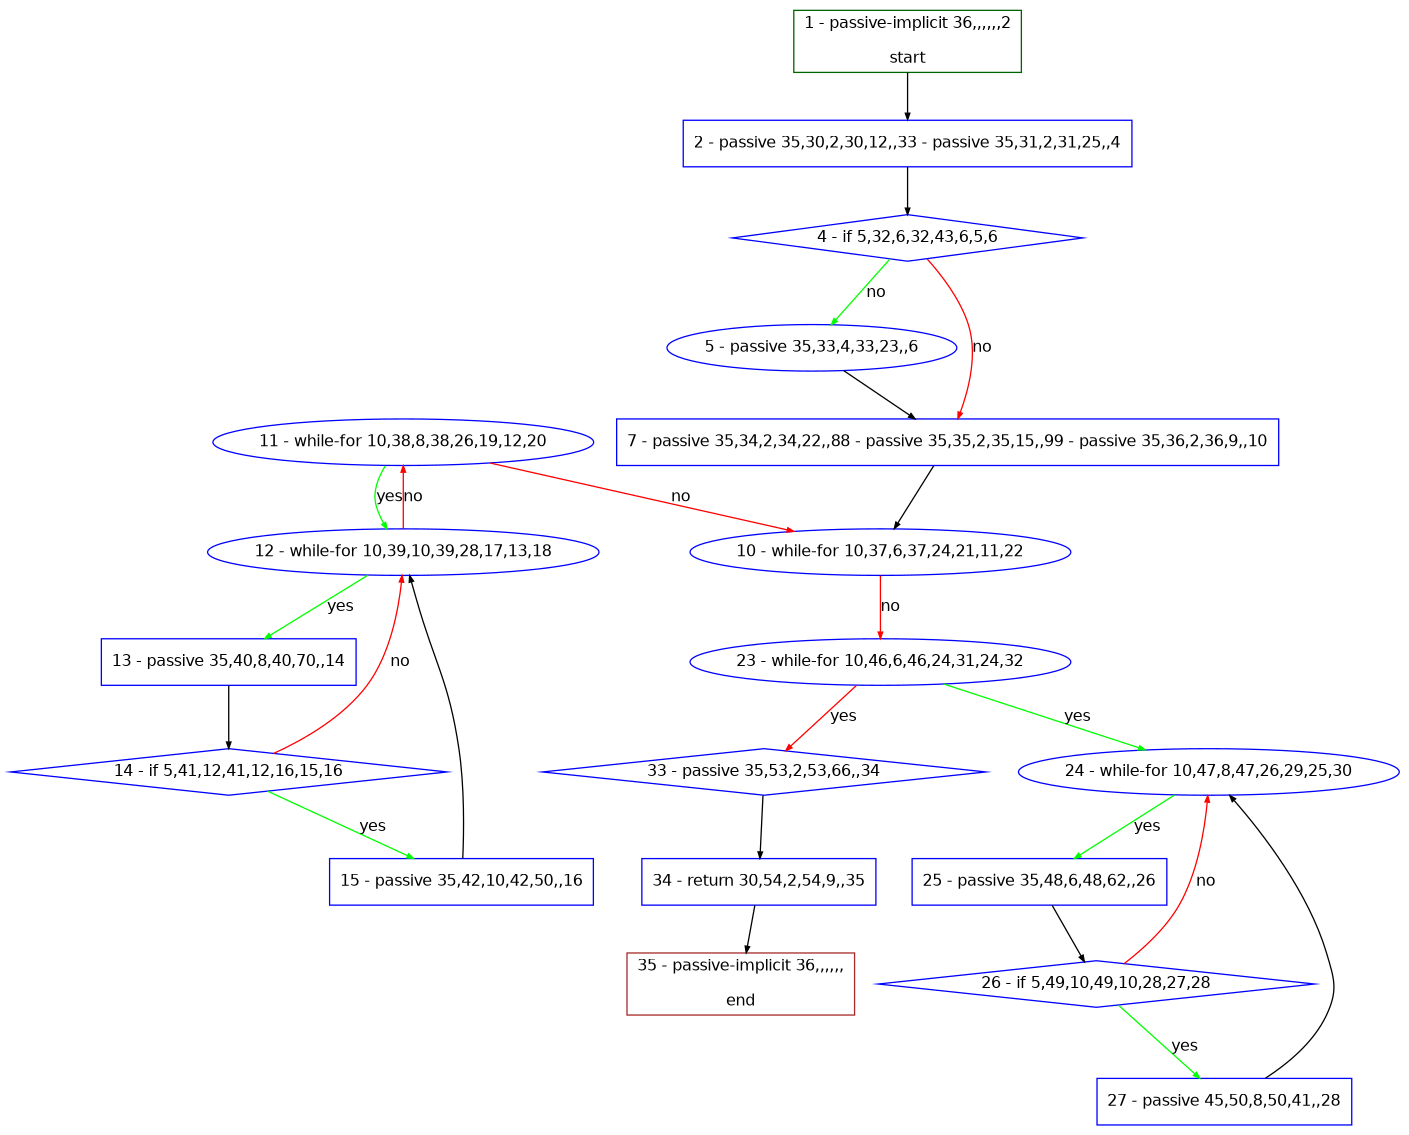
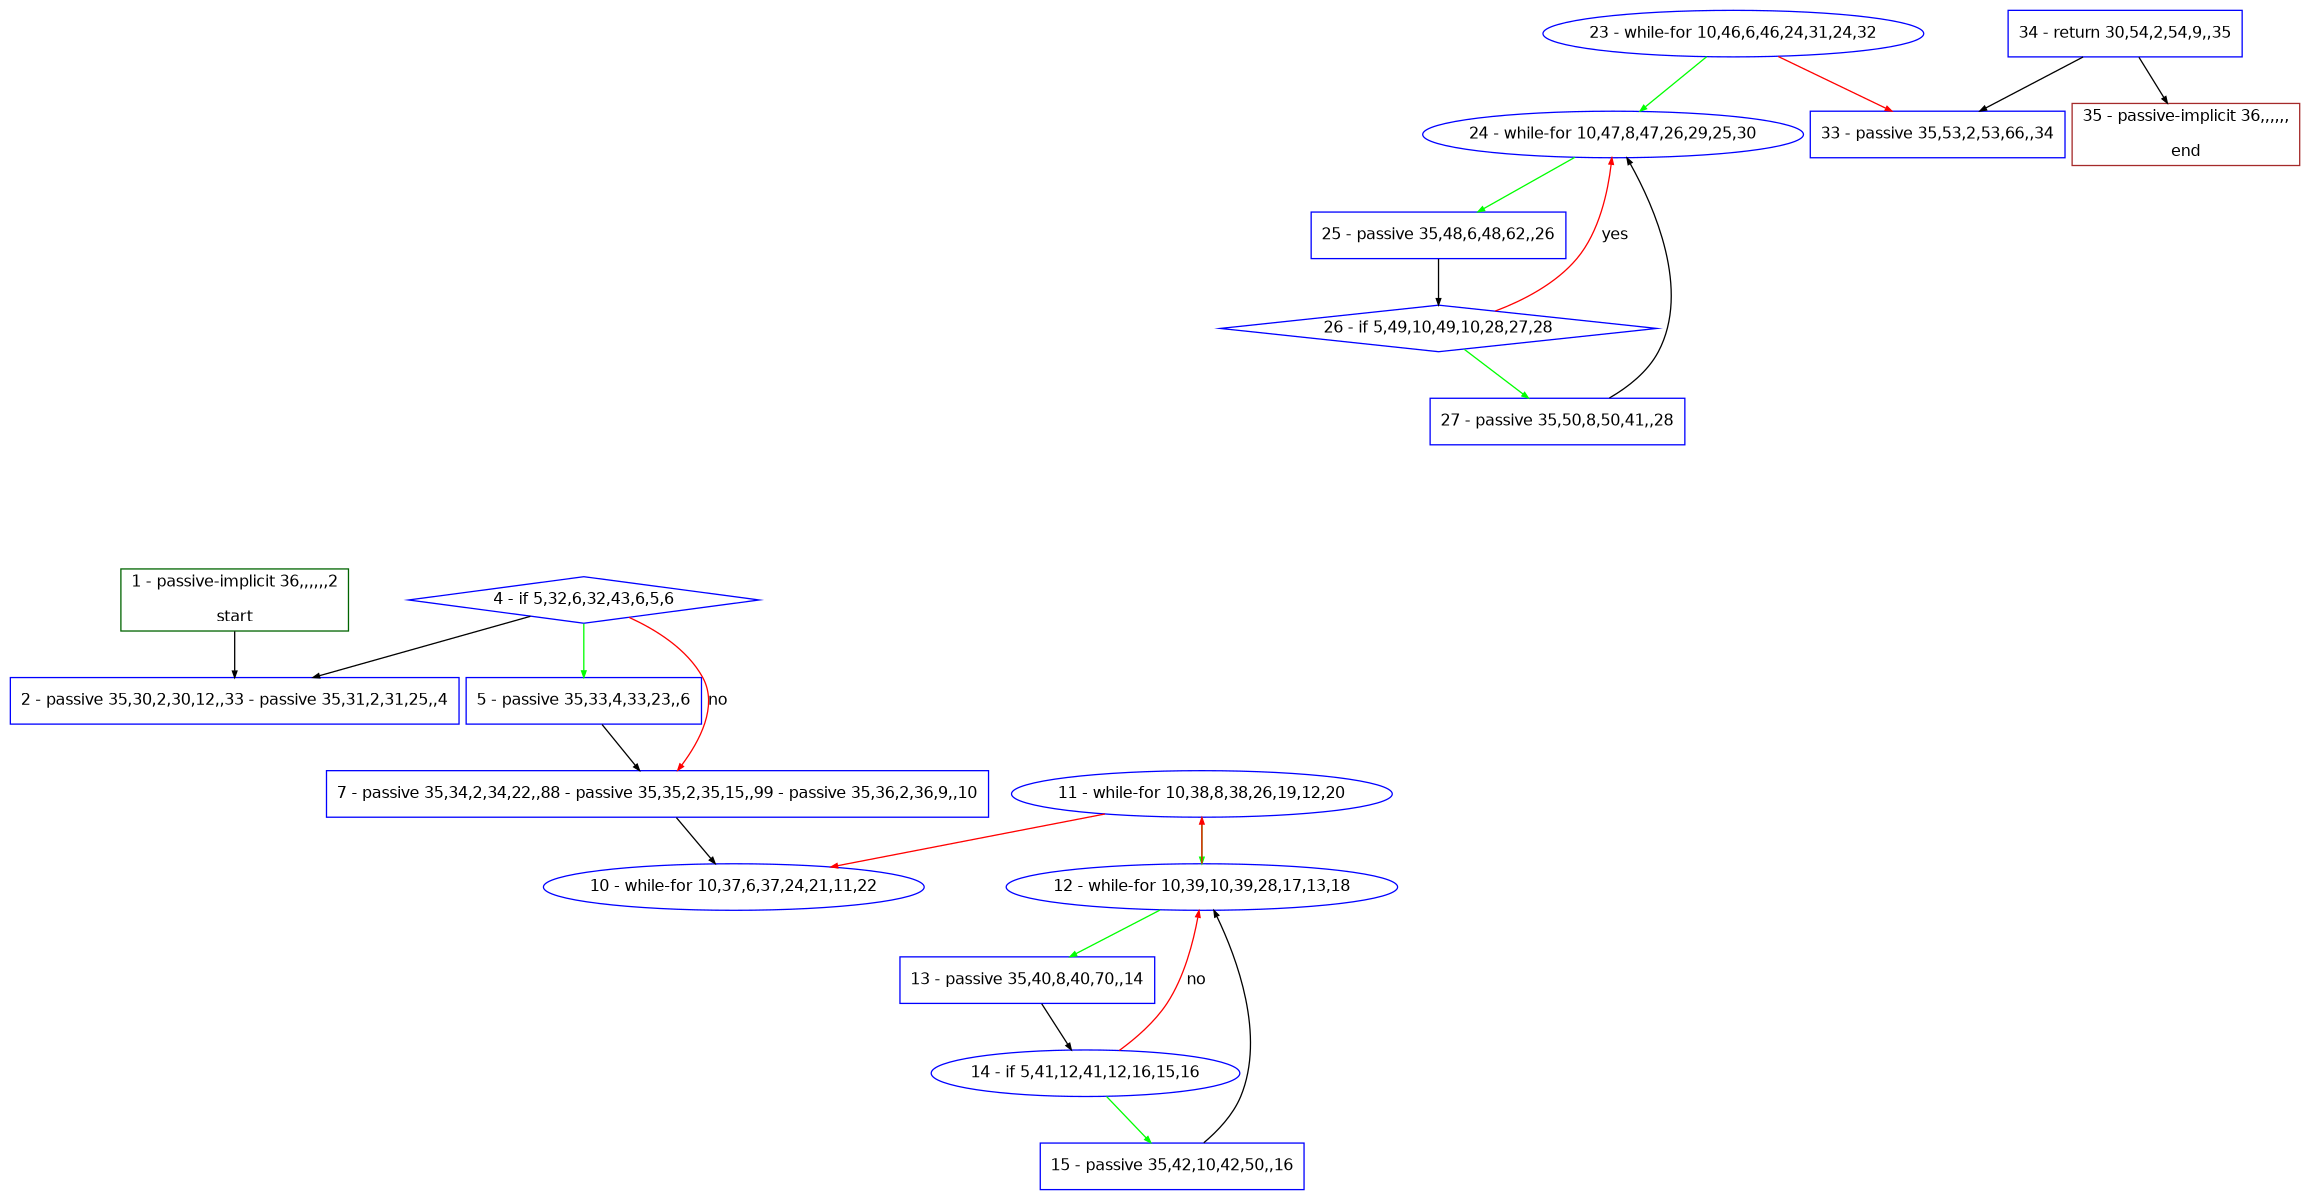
edge "2 - passive 35,30,2,30,12,,33 - passive 35,31,2,31,25,,4" -> "4 - if 5,32,6,32,43,6,5,6": reversed
edge "4 - if 5,32,6,32,43,6,5,6" -> "5 - passive 35,33,4,33,23,,6": label "no" -> "yes"
node "5 - passive 35,33,4,33,23,,6": shape ellipse -> box
edge "10 - while-for 10,37,6,37,24,21,11,22" -> "23 - while-for 10,46,6,46,24,31,24,32": removed, label "no"
edge "23 - while-for 10,46,6,46,24,31,24,32" -> "33 - passive 35,53,2,53,66,,34": label "yes" -> "no"
node "14 - if 5,41,12,41,12,16,15,16": shape diamond -> ellipse
node "33 - passive 35,53,2,53,66,,34": shape diamond -> box
edge "33 - passive 35,53,2,53,66,,34" -> "34 - return 30,54,2,54,9,,35": reversed
edge "26 - if 5,49,10,49,10,28,27,28" -> "24 - while-for 10,47,8,47,26,29,25,30": label "no" -> "yes"
node "27 - passive 45,50,8,50,41,,28": label "27 - passive 45,50,8,50,41,,28" -> "27 - passive 35,50,8,50,41,,28"
